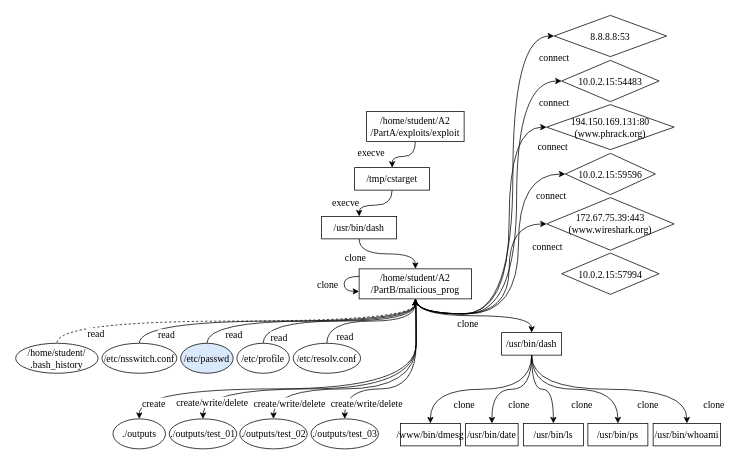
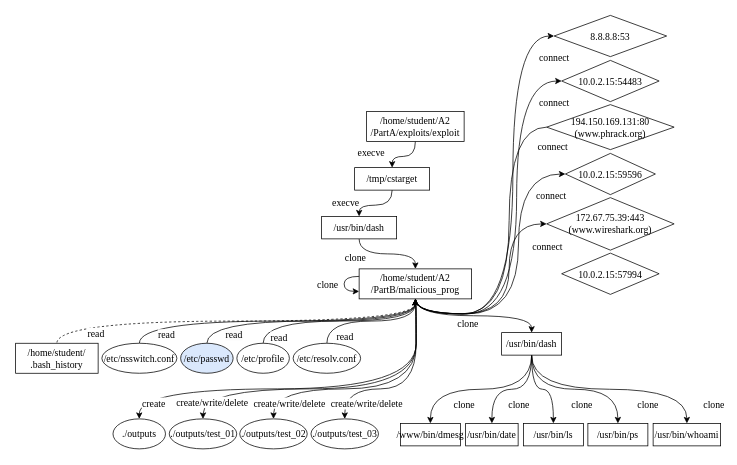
edge "/home/student/A2/PartB/malicious_prog" -> "194.150.169.131:80 (www.phrack.org)": arrowhead classic -> none
node "/home/student/.bash_history": shape ellipse -> rectangle
